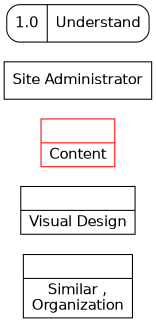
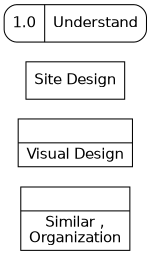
node "Site Administrator": label "Site Administrator" -> "Site Design"
node "Content": removed
